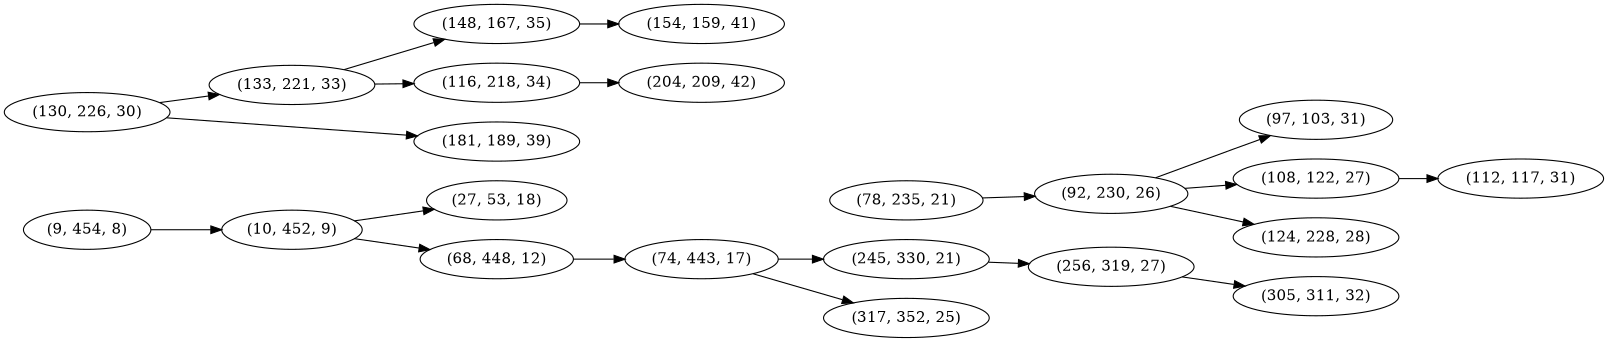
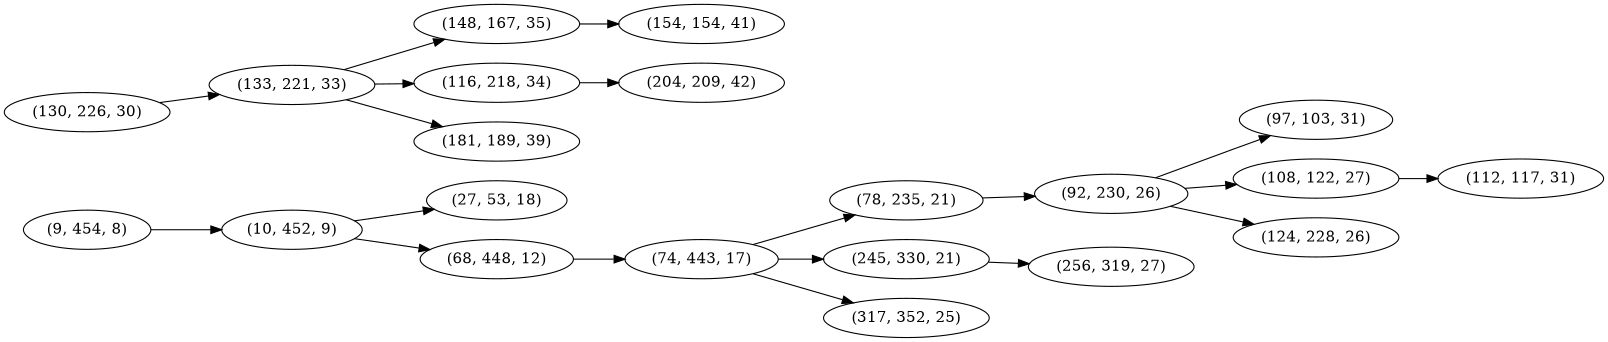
node "(154, 159, 41)": label "(154, 159, 41)" -> "(154, 154, 41)"
edge "(130, 226, 30)" -> "(181, 189, 39)": now "(133, 221, 33)" -> "(181, 189, 39)"
edge "(74, 443, 17)" -> "(78, 235, 21)": added
node "(124, 228, 28)": label "(124, 228, 28)" -> "(124, 228, 26)"
node "(305, 311, 32)": removed
